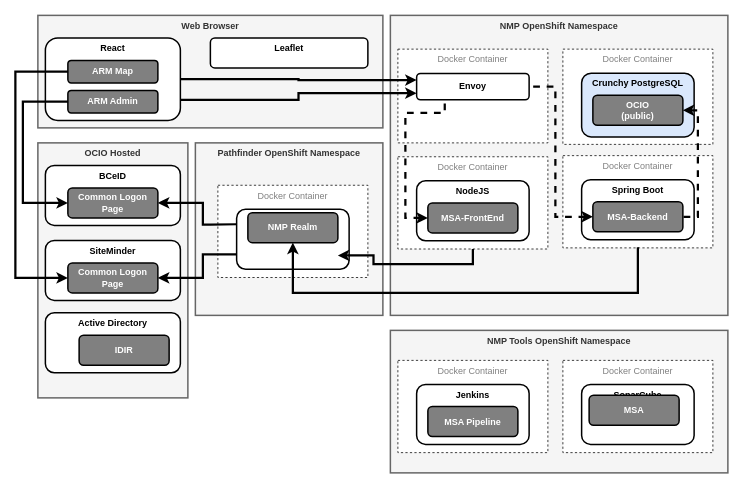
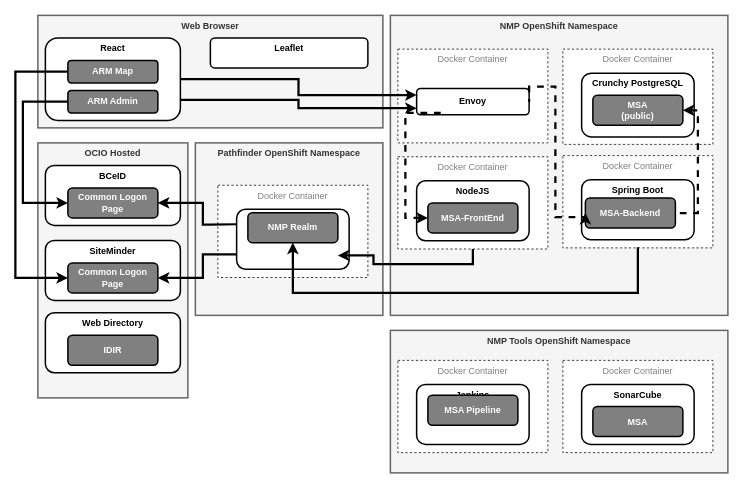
node "Crunchy PostgreSQL": fillcolor #dae8fc -> #ffffff
node "Envoy": moved (473, 87) -> (473, 102)
node "OCIO (public)": label "OCIO (public)" -> "MSA (public)"
node "MSA-Backend": moved (638, 217) -> (630, 213)
node "Active Directory": label "Active Directory" -> "Web Directory"
node "IDIR": moved (124, 350) -> (113, 350)
node "MSA": moved (634, 410) -> (638, 422)
node "MSA Pipeline": moved (473, 422) -> (473, 410)
